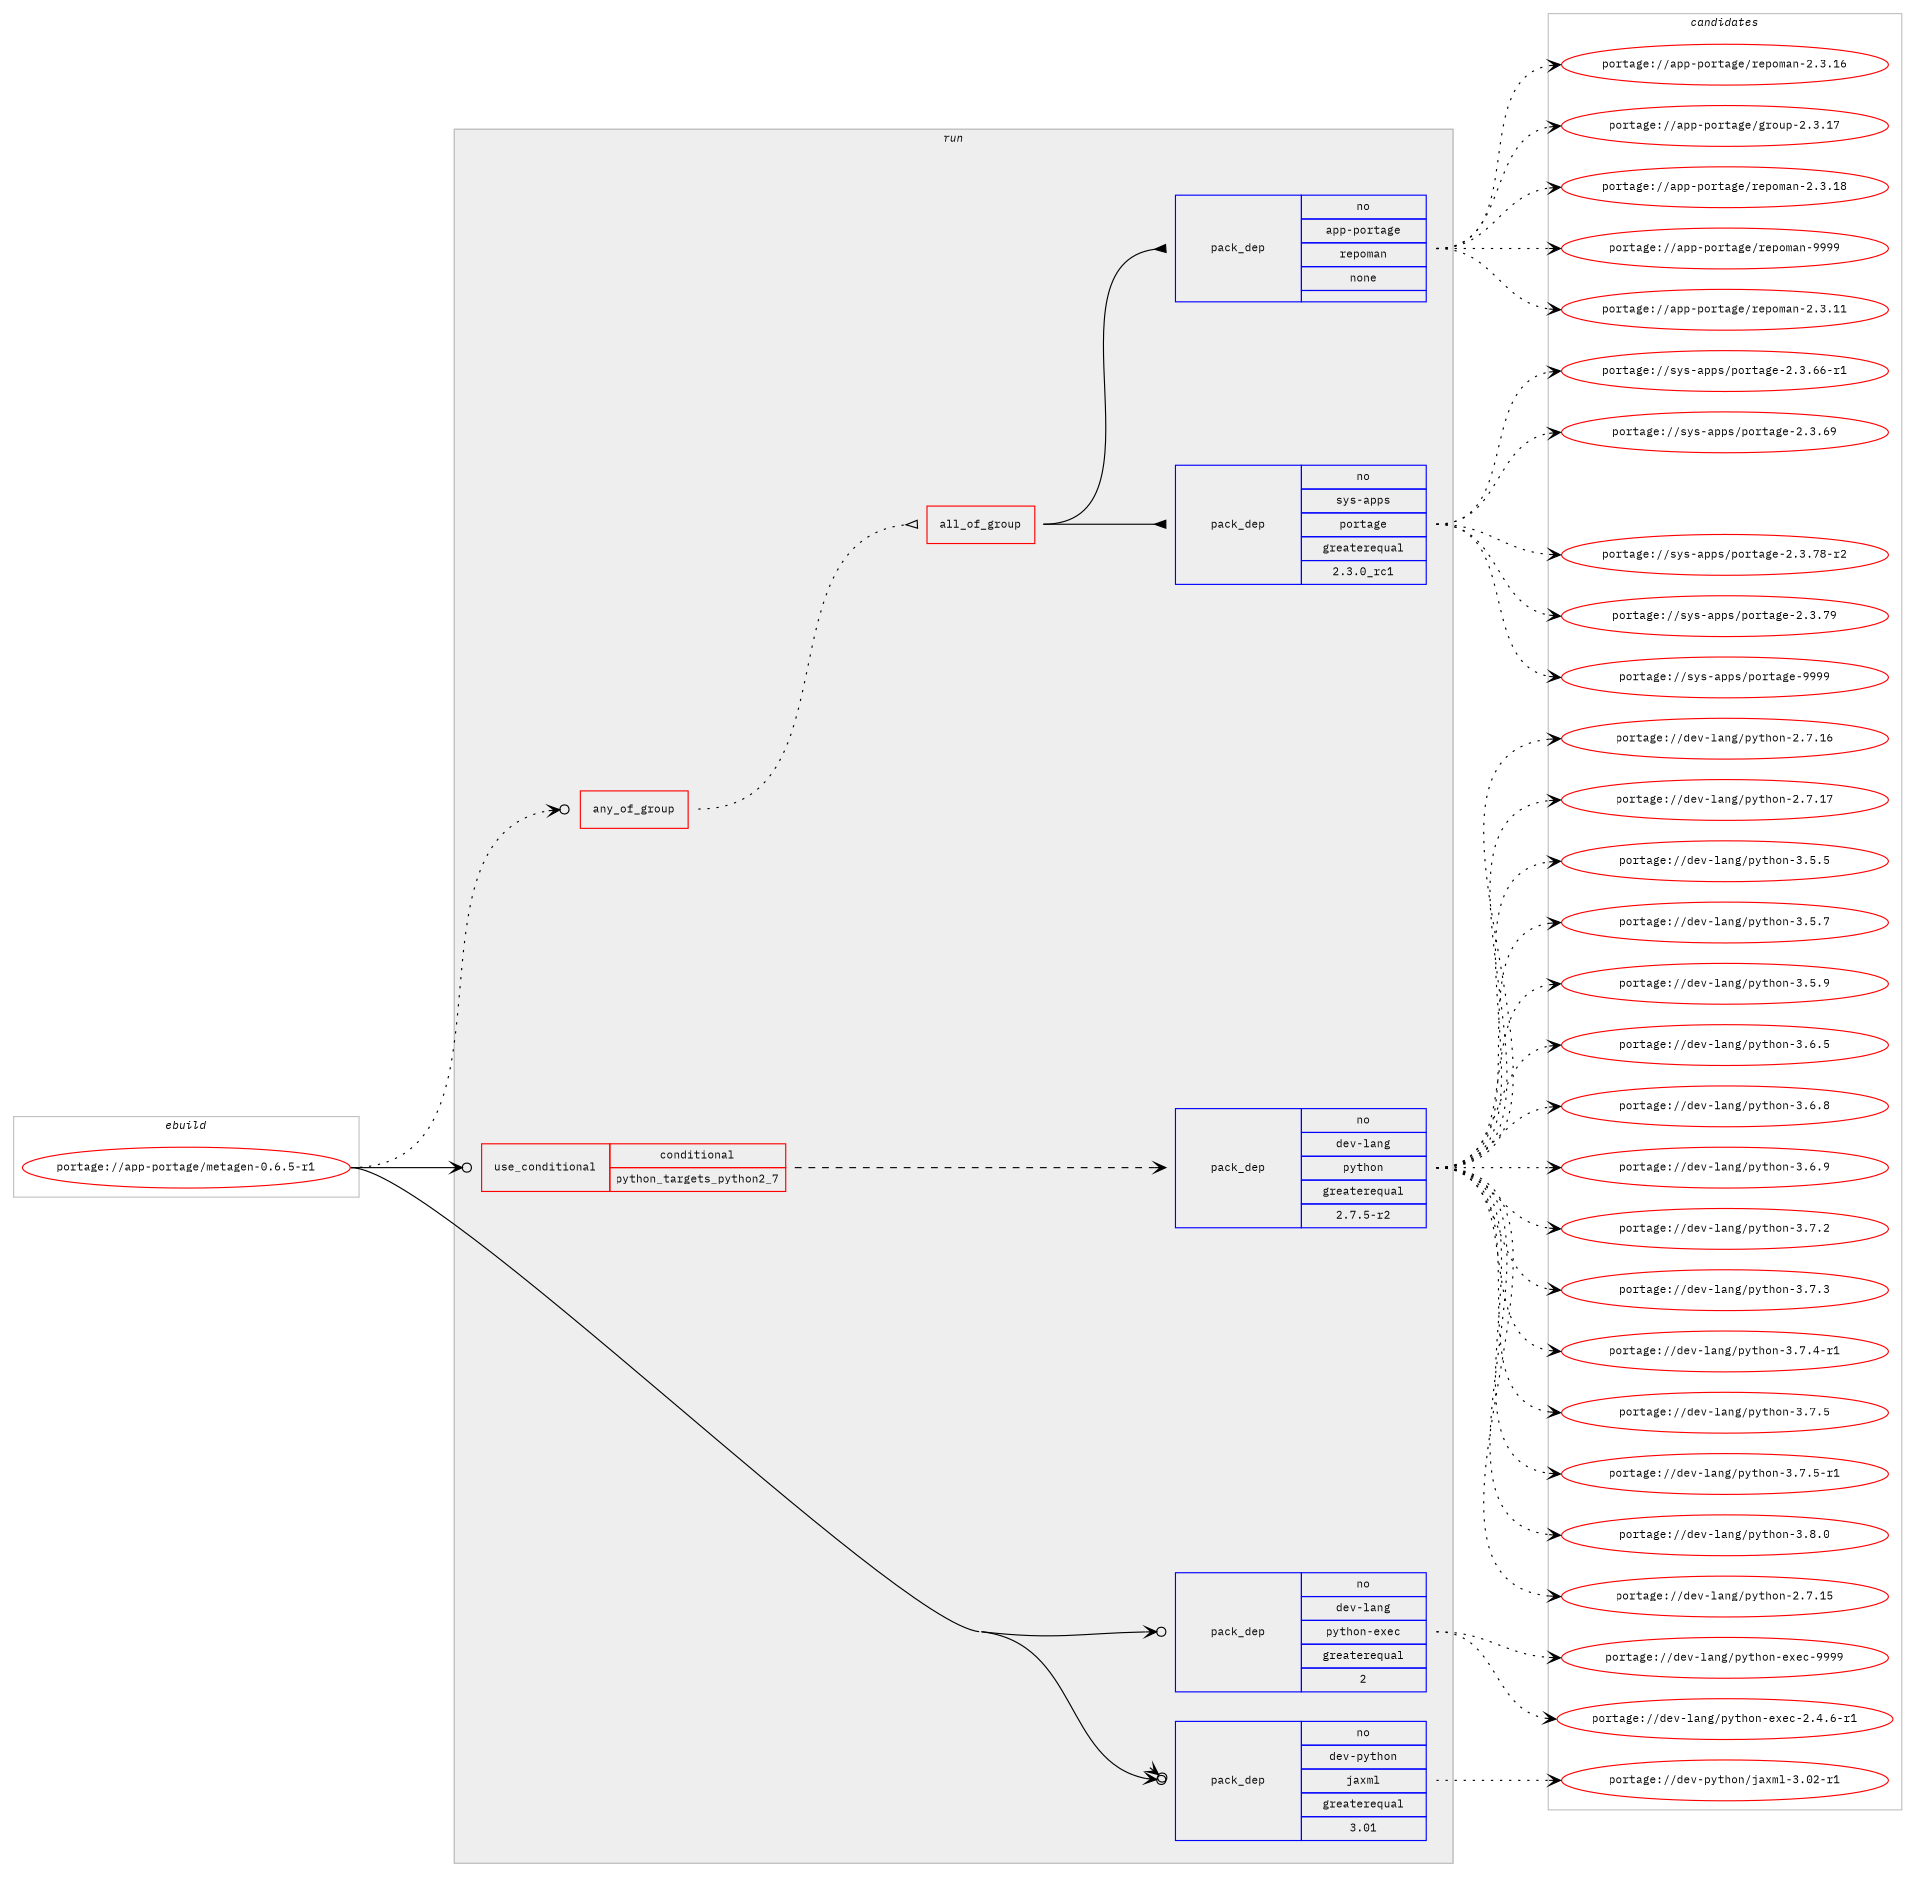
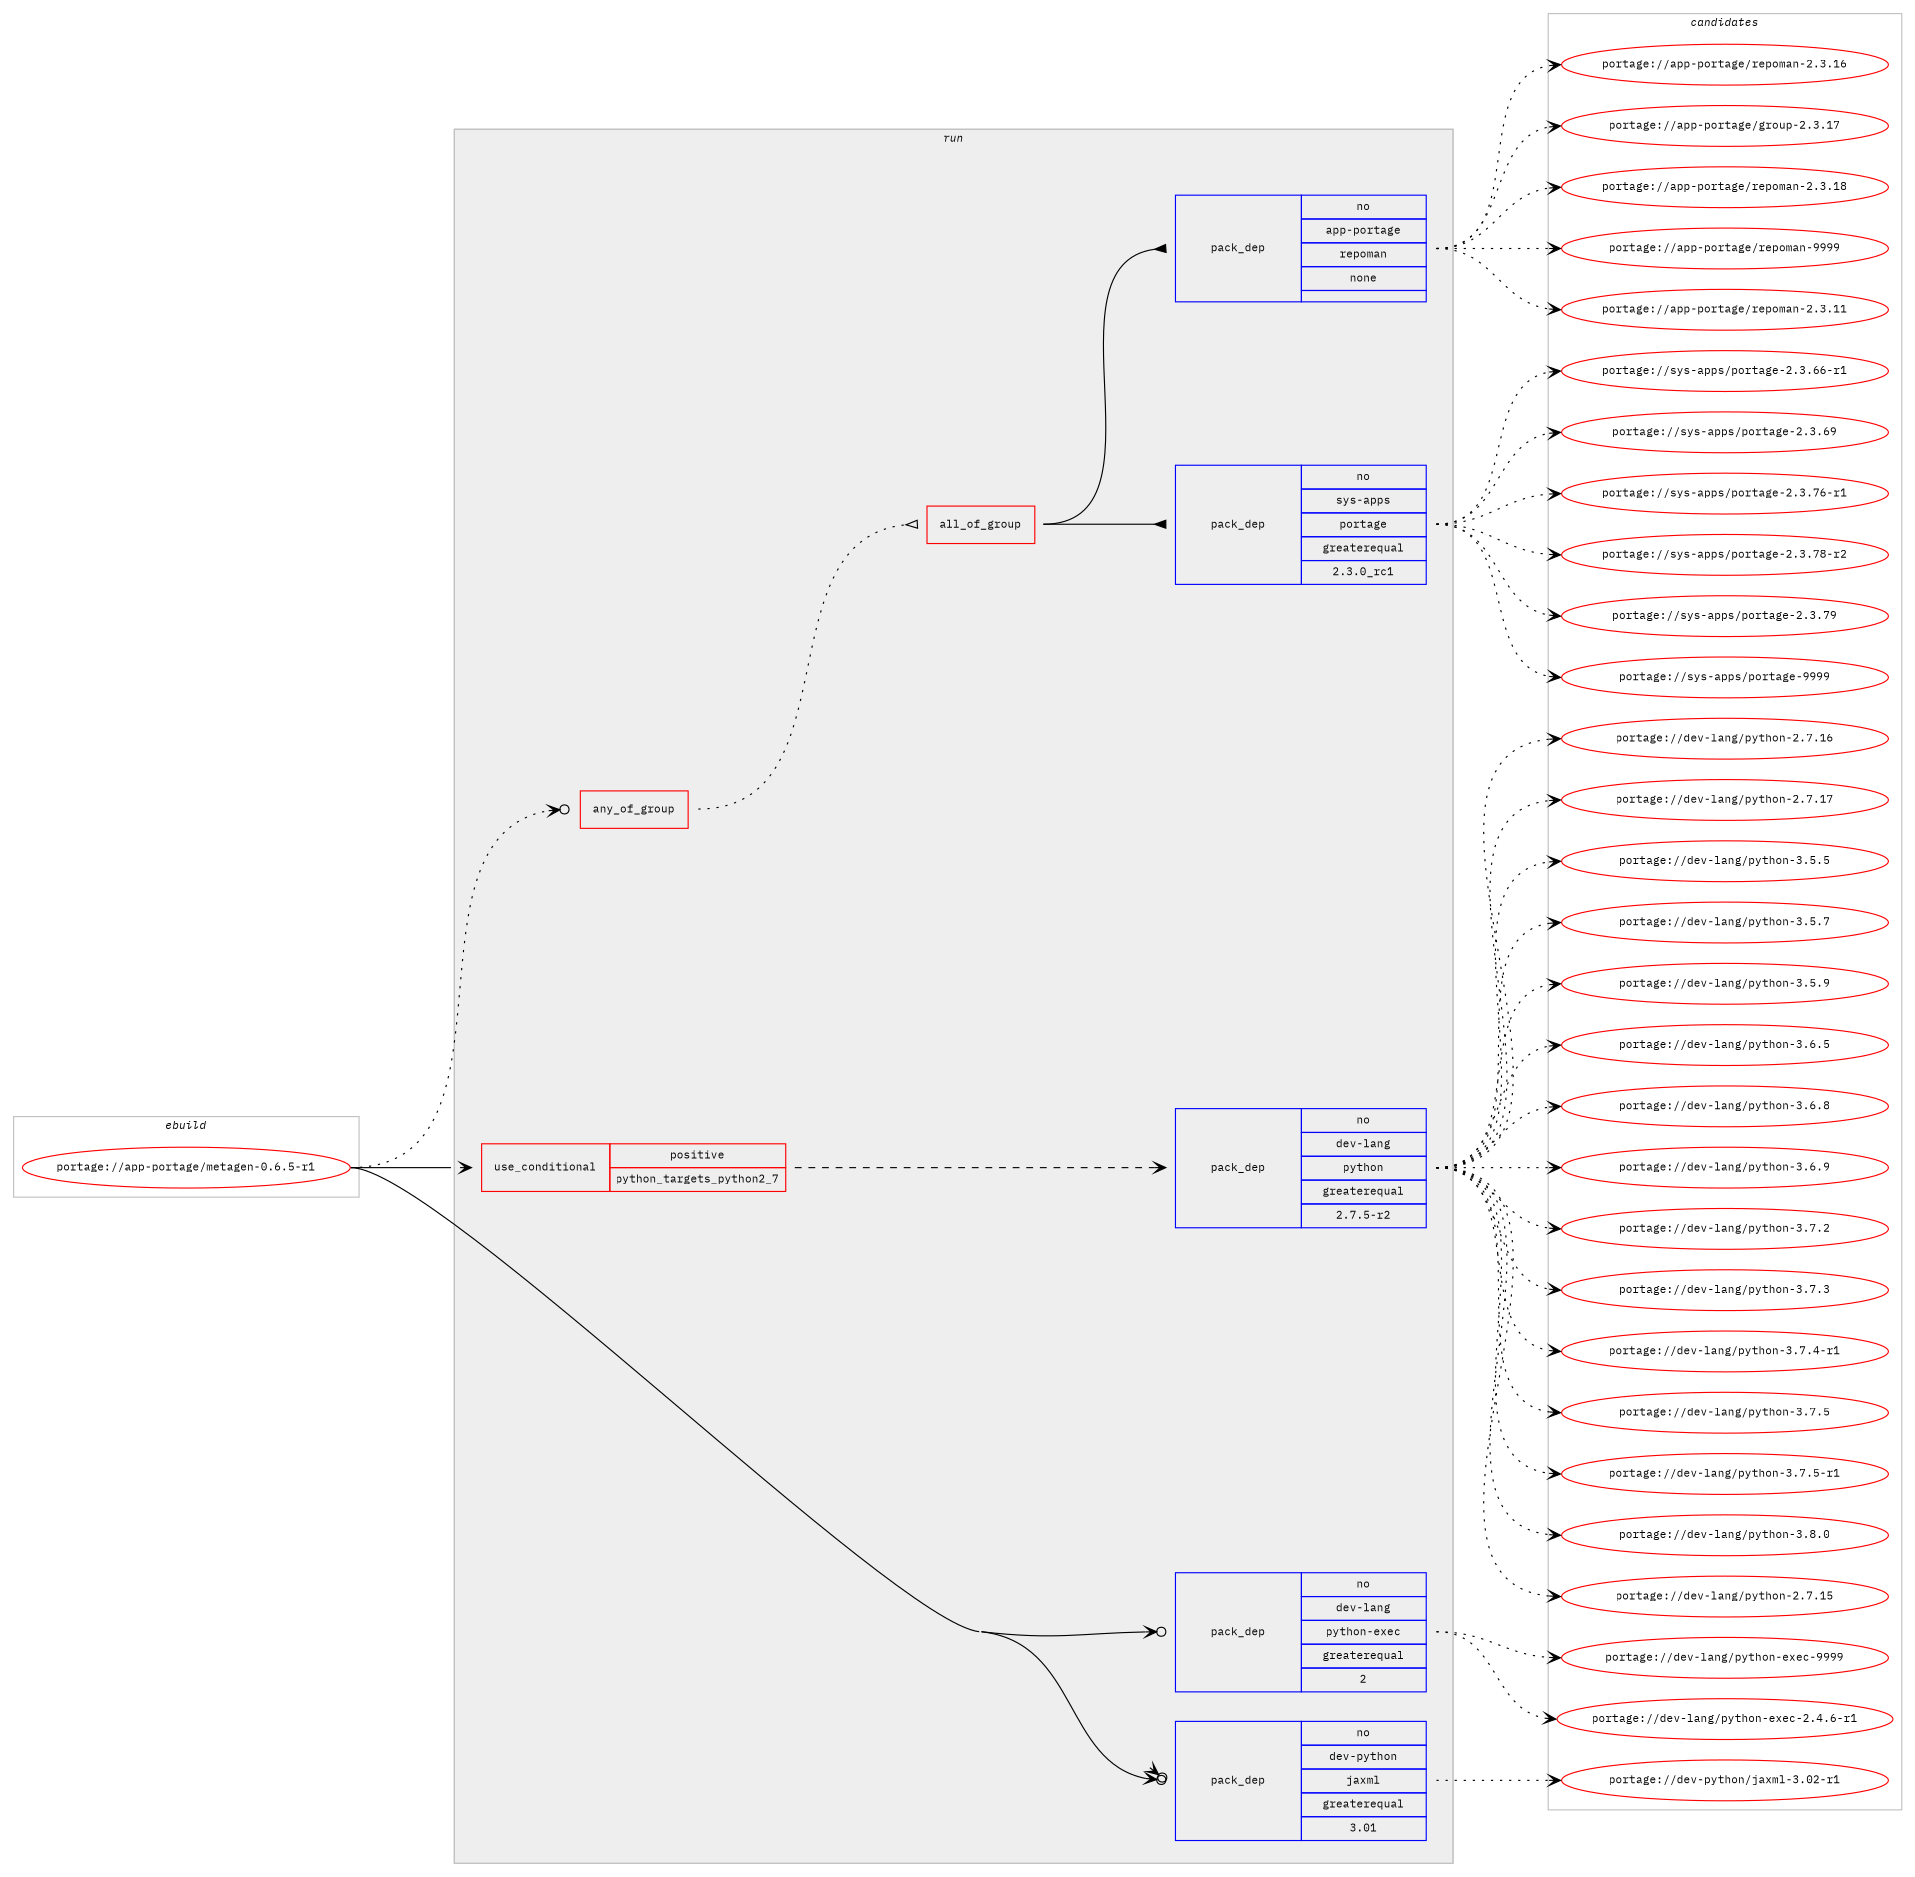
node "portage://sys-apps/portage-2.3.76-r1": added
node "use_conditional": text "conditional" -> "positive"
edge "portage://app-portage/metagen-0.6.5-r1" -> "use_conditional": arrowhead odotvee -> vee
